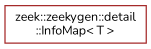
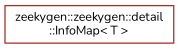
node "zeek::zeekygen::detail ::InfoMap< T >": label "zeek::zeekygen::detail ::InfoMap< T >" -> "zeekygen::zeekygen::detail ::InfoMap< T >"
